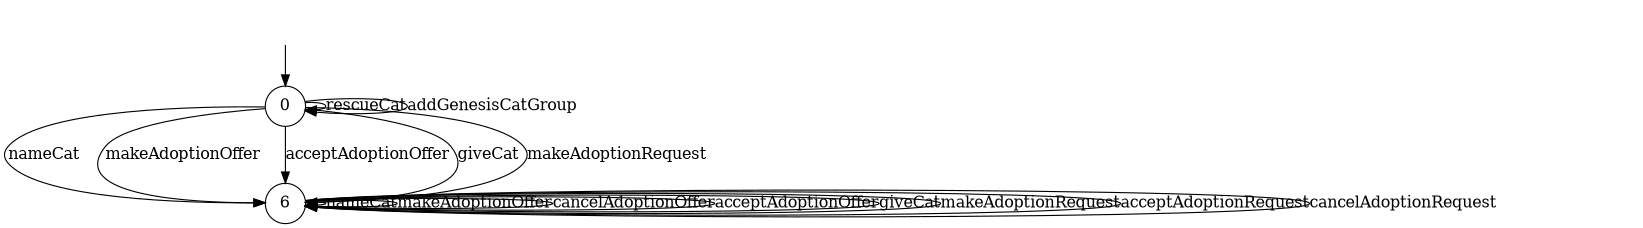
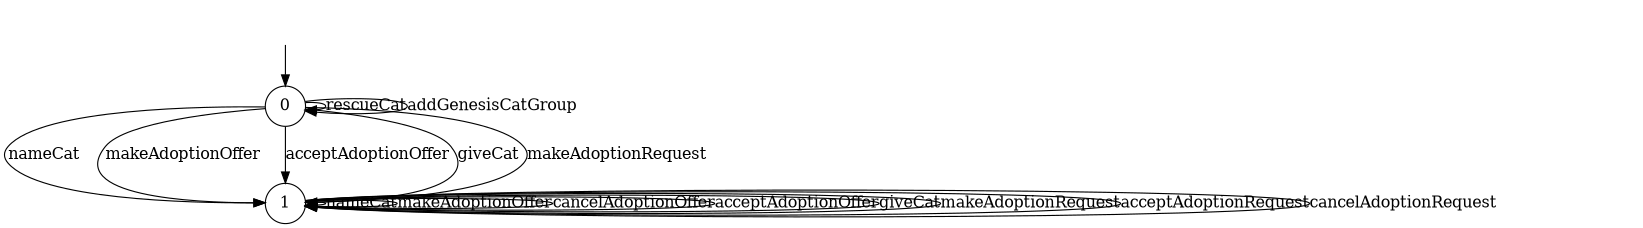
node "6": label "6" -> "1"
